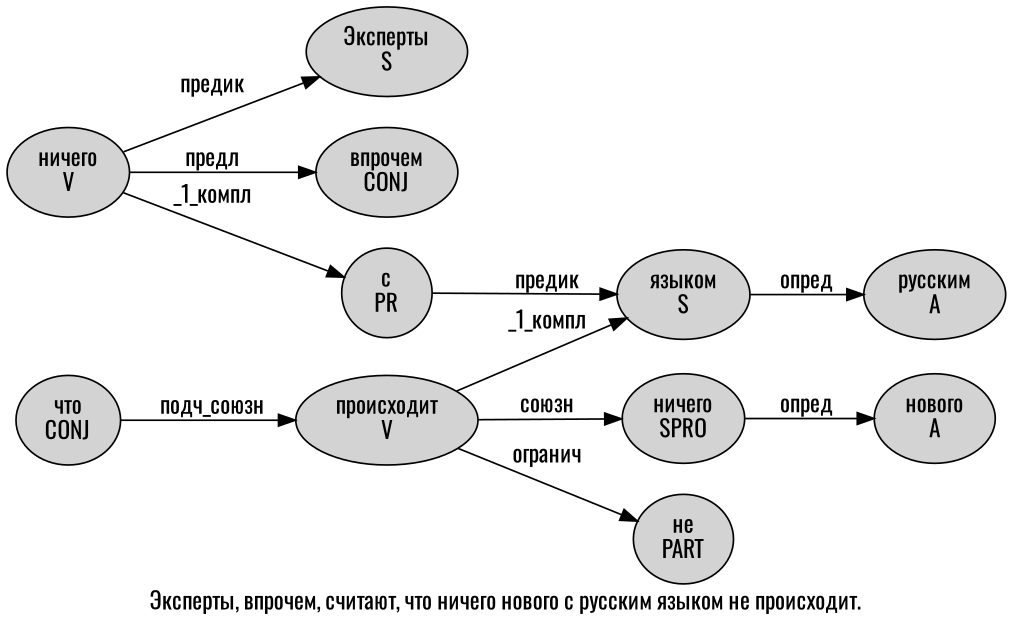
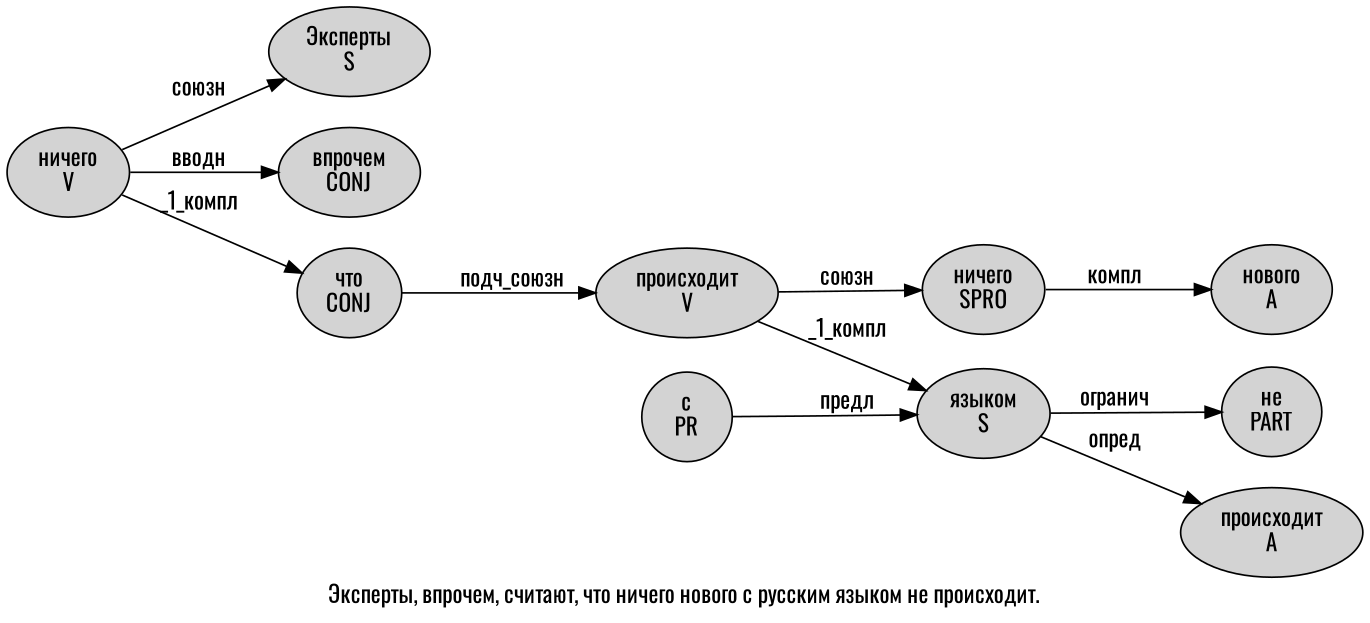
edge "ничего V" -> "Эксперты S": label "предик" -> "союзн"
edge "ничего V" -> "впрочем CONJ": label "предл" -> "вводн"
edge "ничего V" -> "с PR": now "ничего V" -> "что CONJ"
edge "с PR" -> "языком S": label "предик" -> "предл"
node "русским A": label "русским A" -> "происходит A"
edge "ничего SPRO" -> "нового A": label "опред" -> "компл"
edge "происходит V" -> "не PART": now "языком S" -> "не PART"
